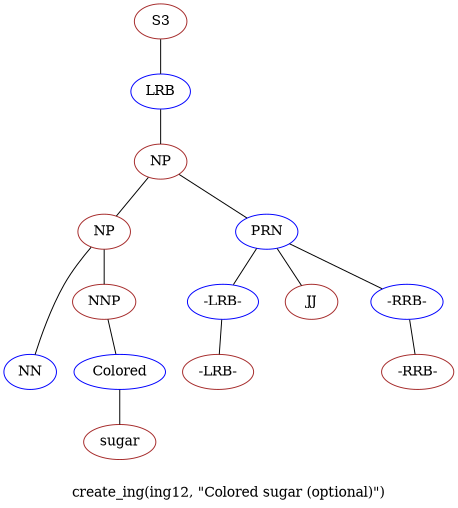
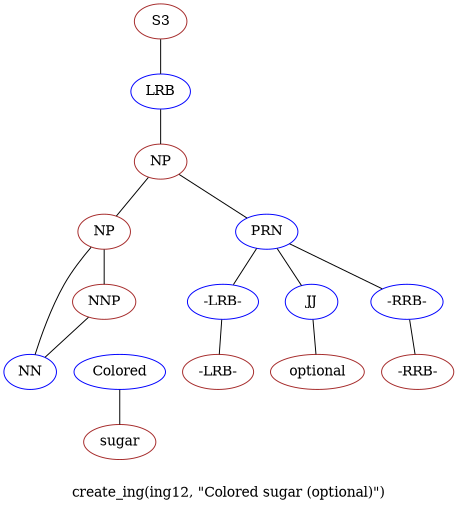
node "JJ": color brown -> blue
edge "NNP" -- "Colored": now "NNP" -- "NN"
node "optional": added
